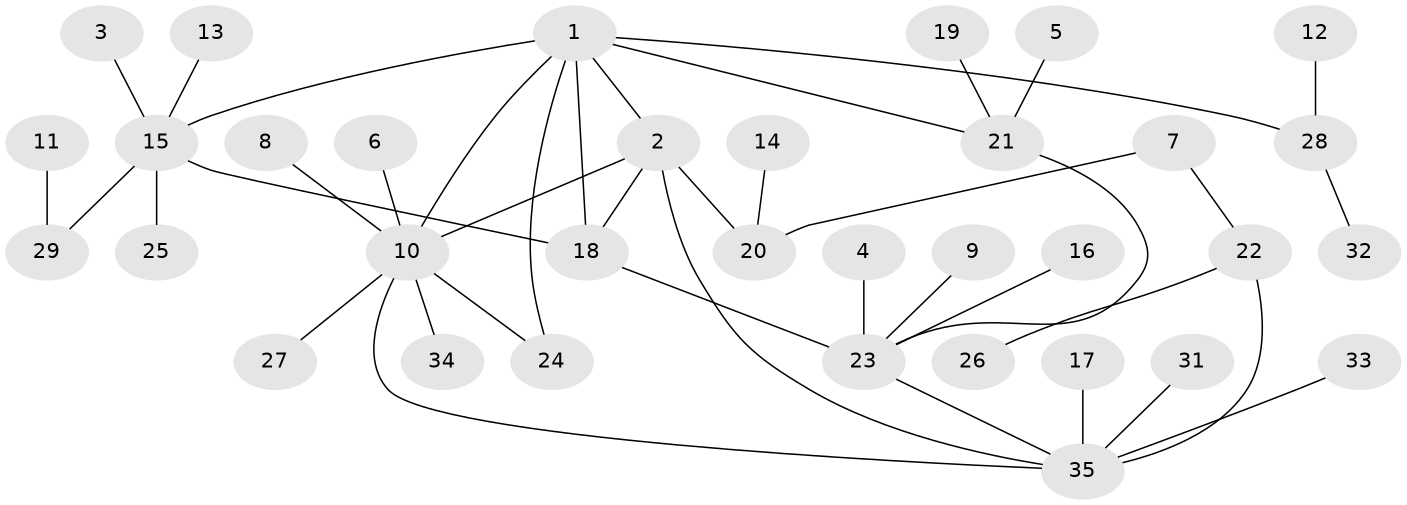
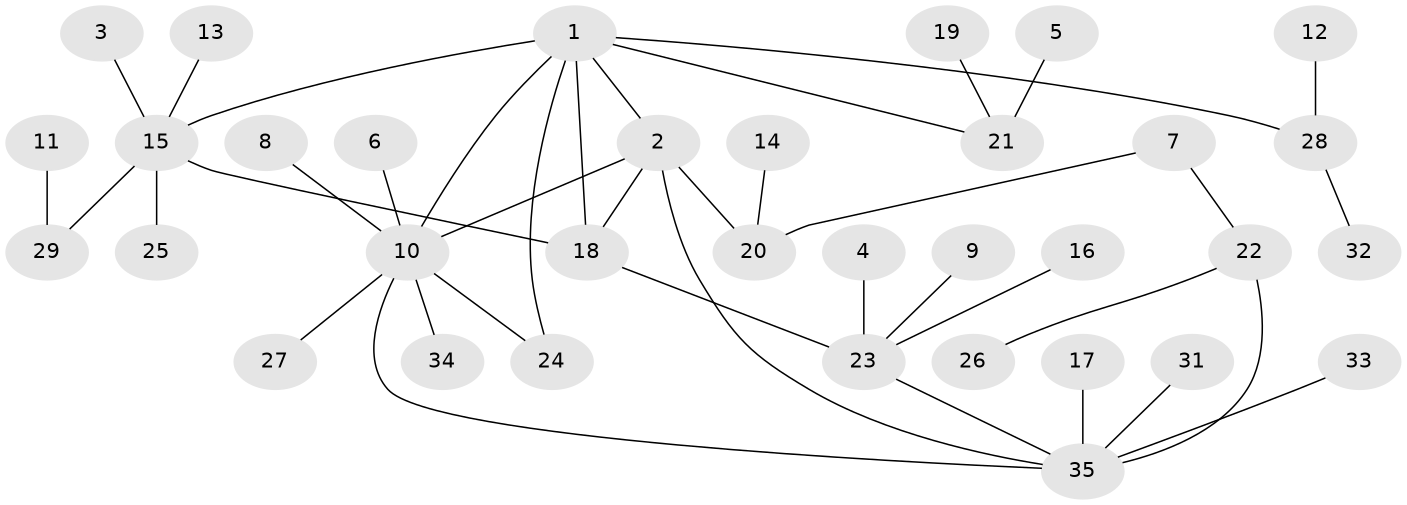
edge "21" -- "23": removed
